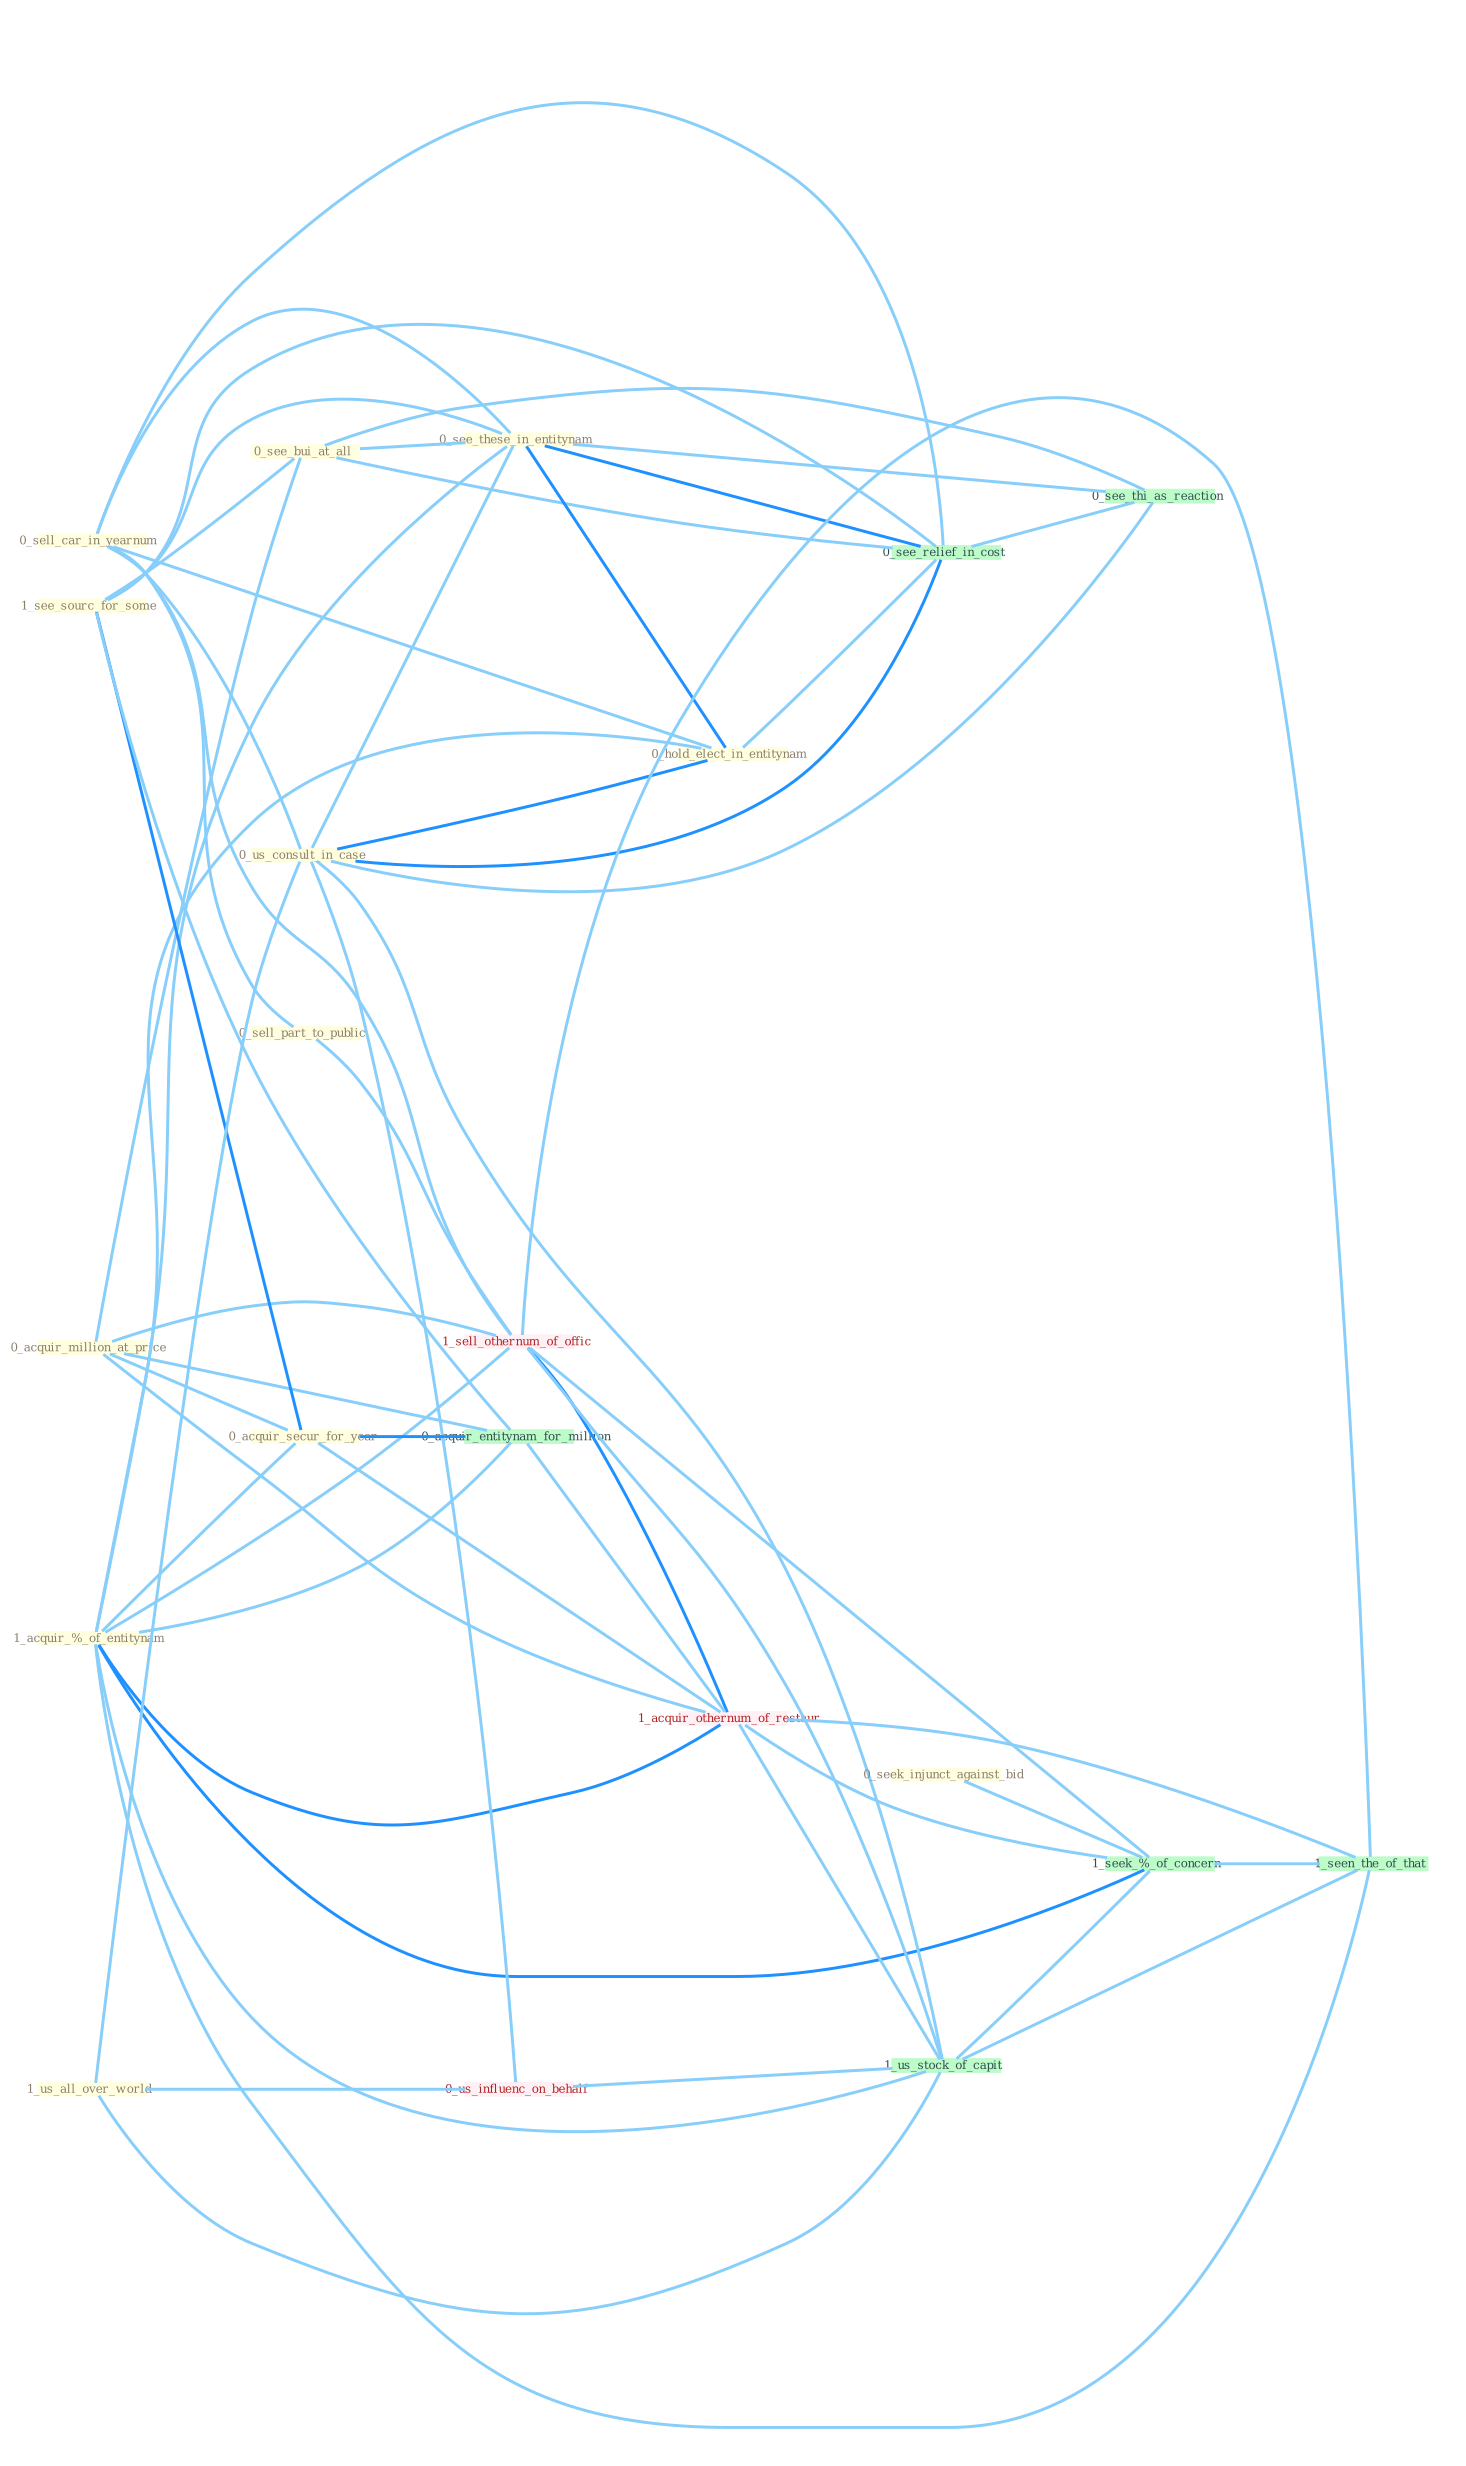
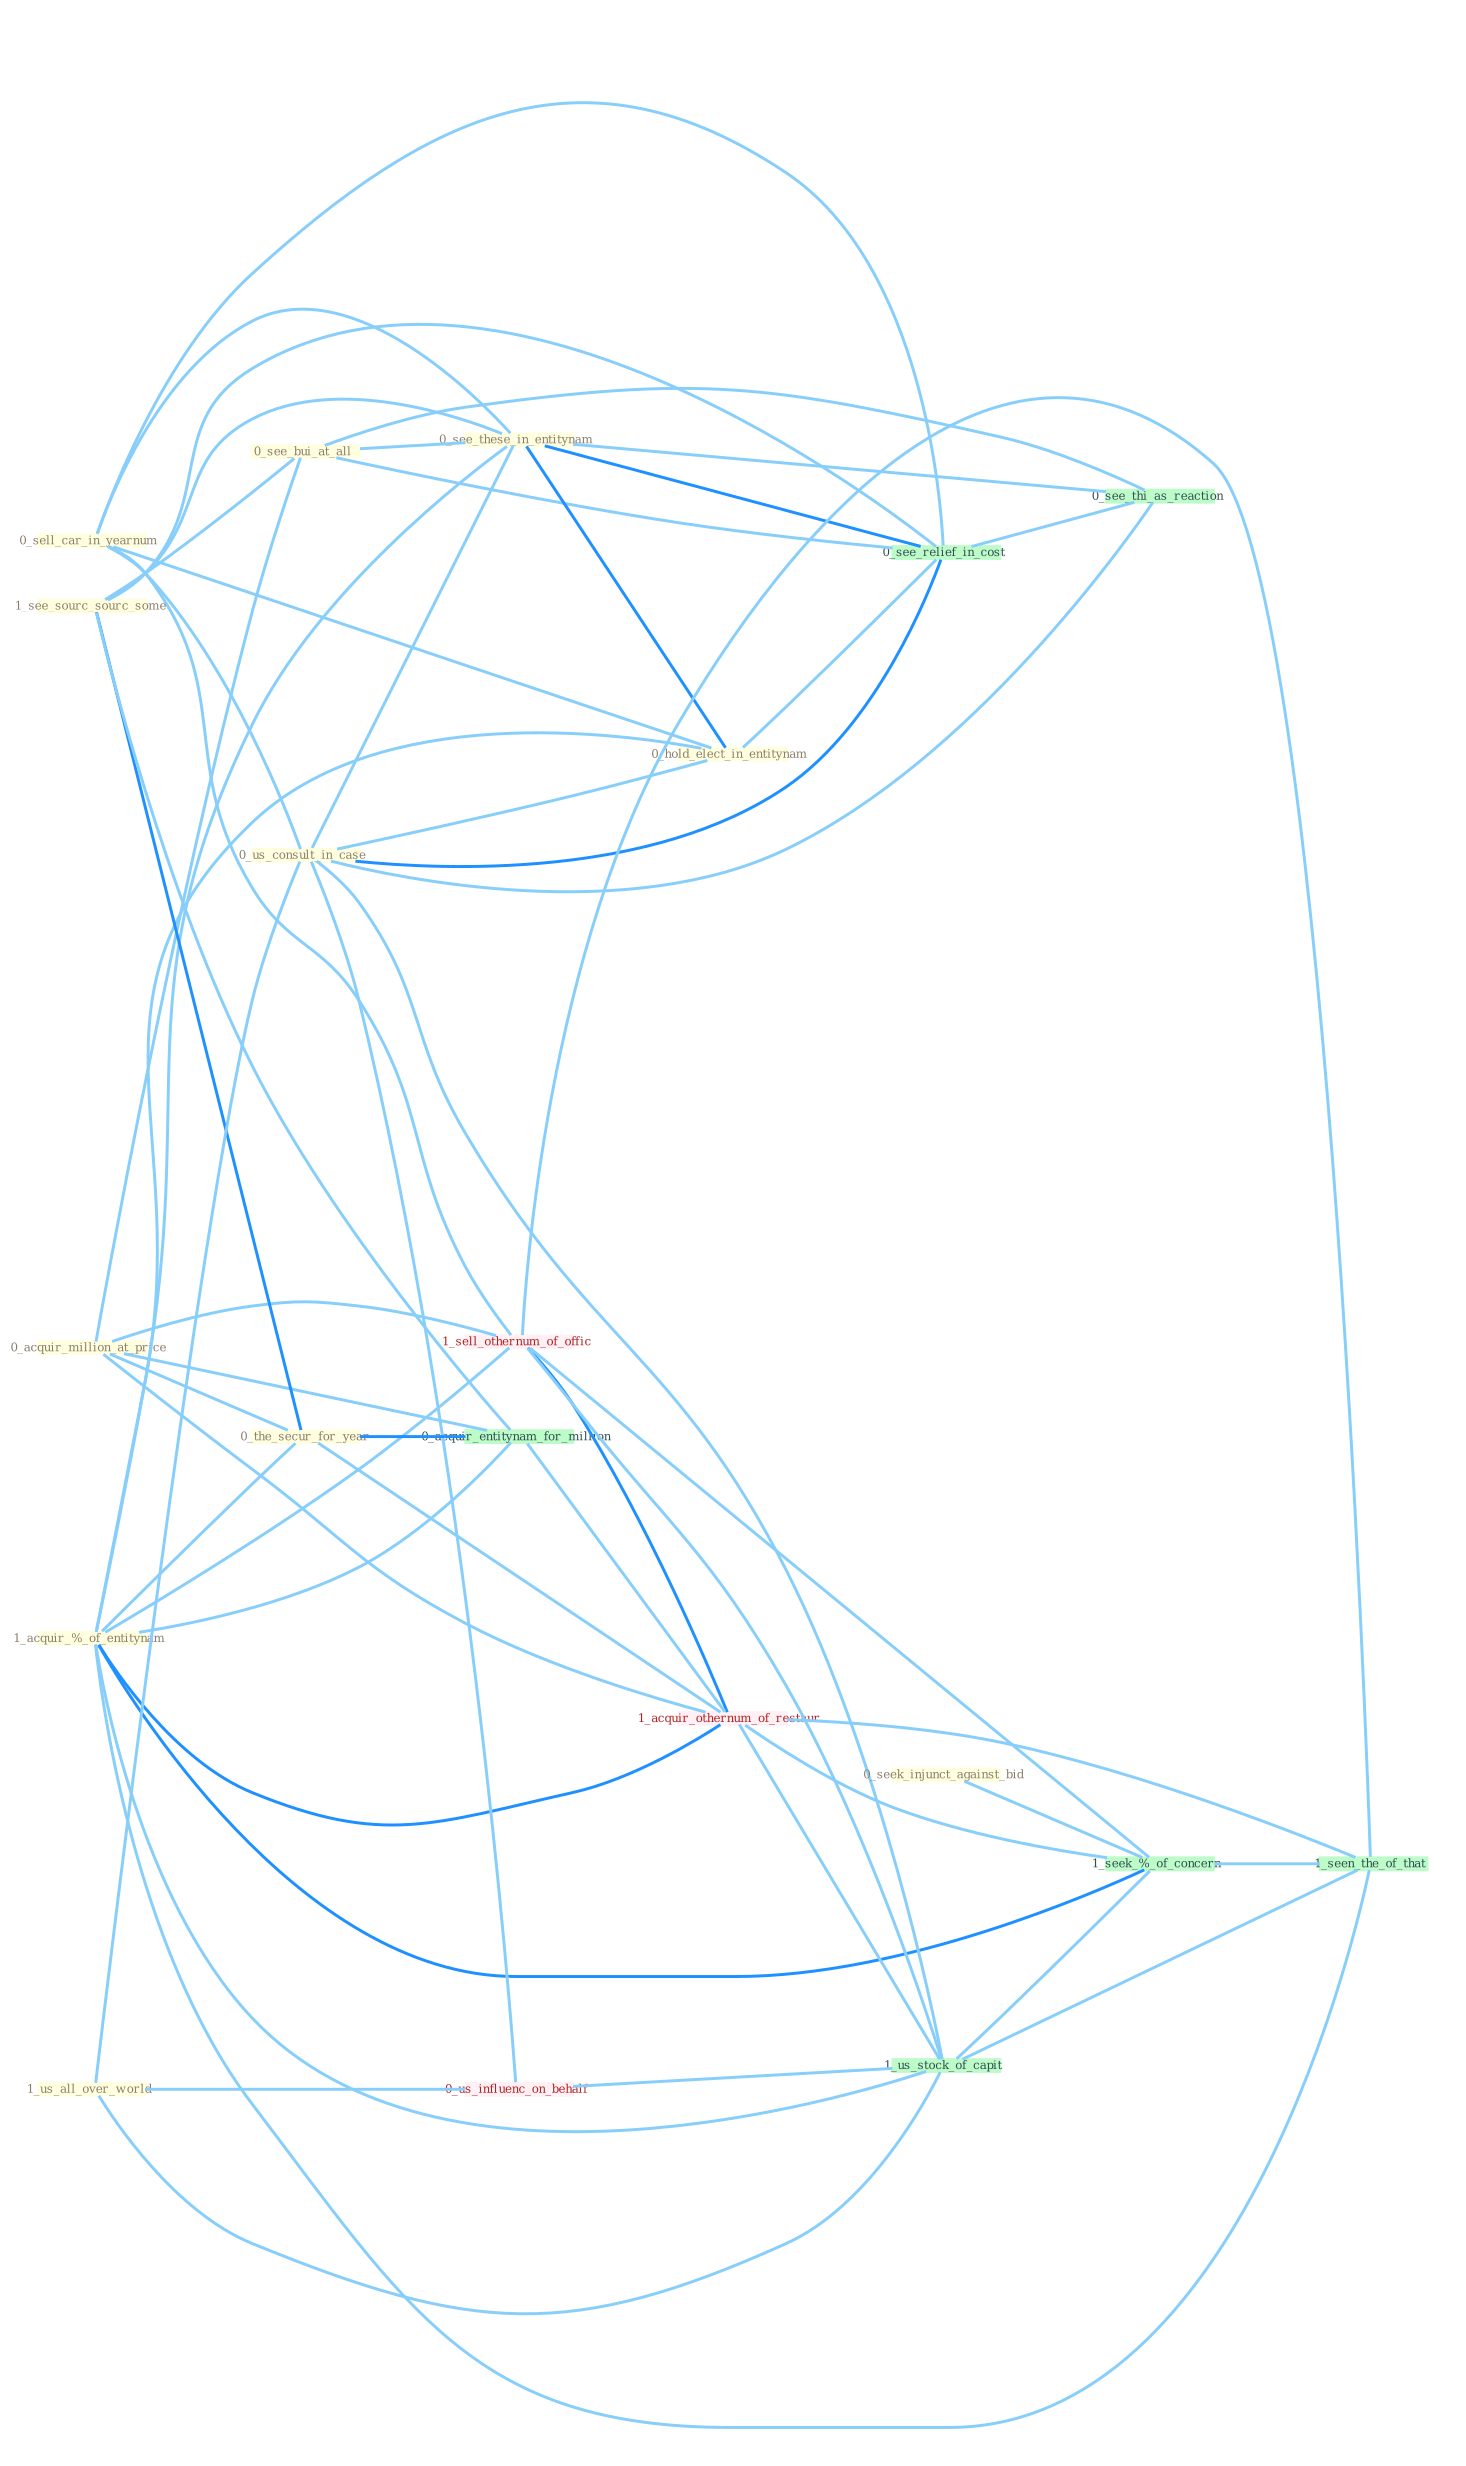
node "1_see_sourc_for_some": label "1_see_sourc_for_some" -> "1_see_sourc_sourc_some"
edge "0_hold_elect_in_entitynam" -- "0_us_consult_in_case": color #1e90ff -> #87cefa
node "0_sell_part_to_public": removed
node "0_acquir_secur_for_year": label "0_acquir_secur_for_year" -> "0_the_secur_for_year"
